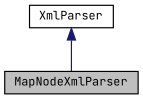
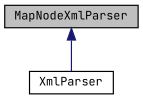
edge "MapNodeXmlParser" -> "XmlParser": reversed
